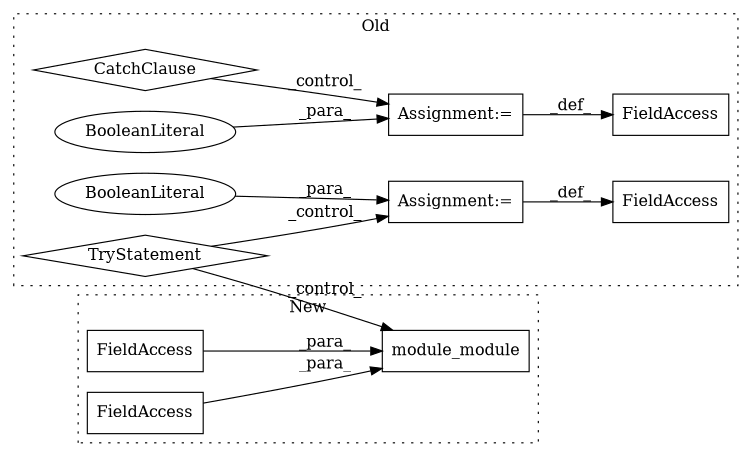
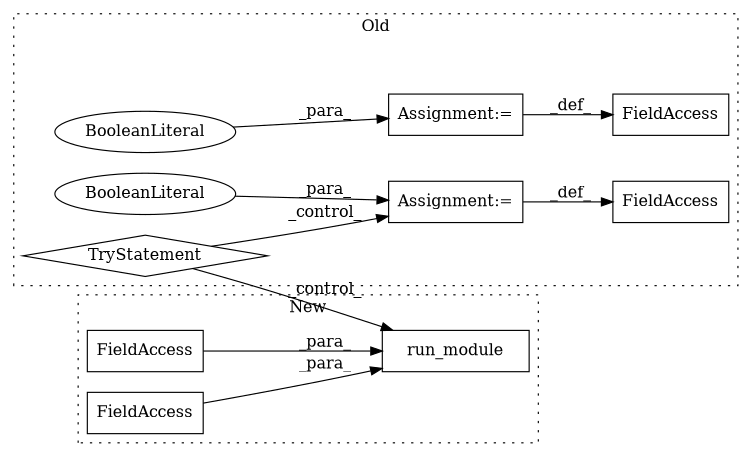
node "CatchClause": removed
node "module_module": label "module_module" -> "run_module"
